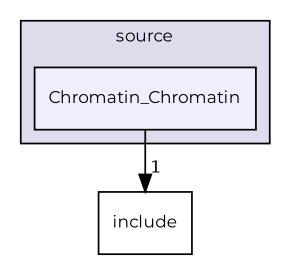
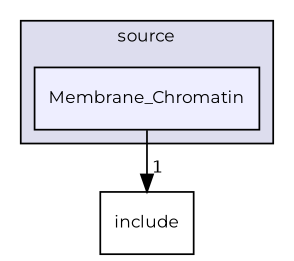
node "Chromatin_Chromatin": label "Chromatin_Chromatin" -> "Membrane_Chromatin"
